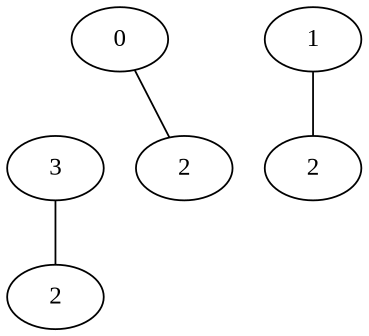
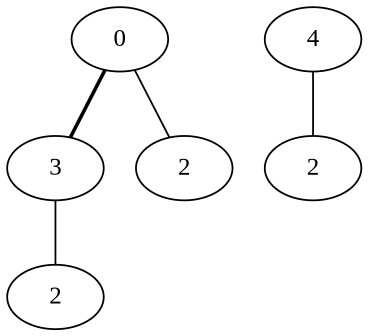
node "1": label "1" -> "4"
edge "0" -- "3": added
